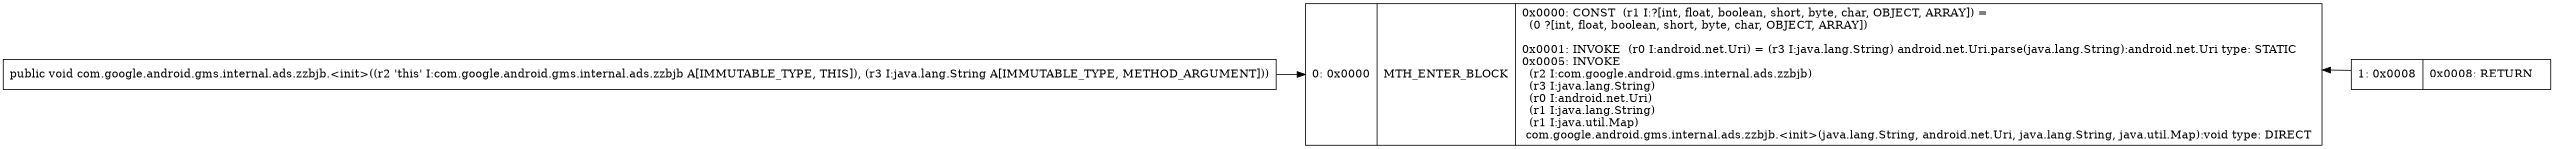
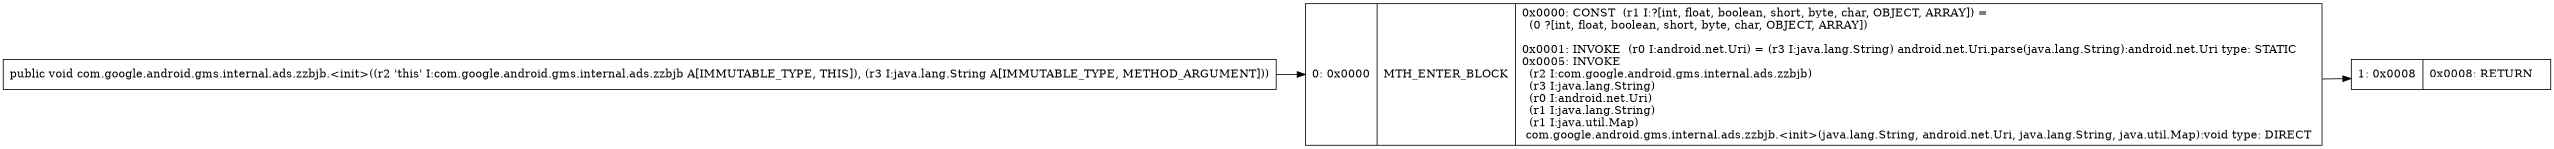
edge "1: 0x0008" -> "0: 0x0000": reversed
